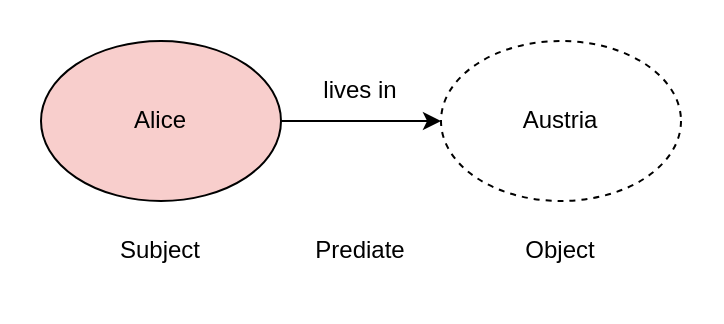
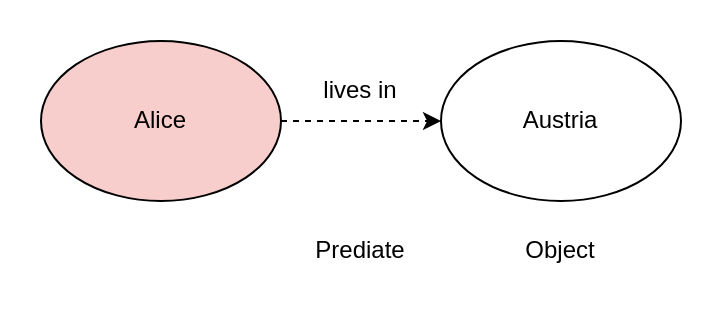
edge "Alice" -> "Austria": style solid -> dashed
node "Austria": style dashed -> solid
node "Subject": removed
